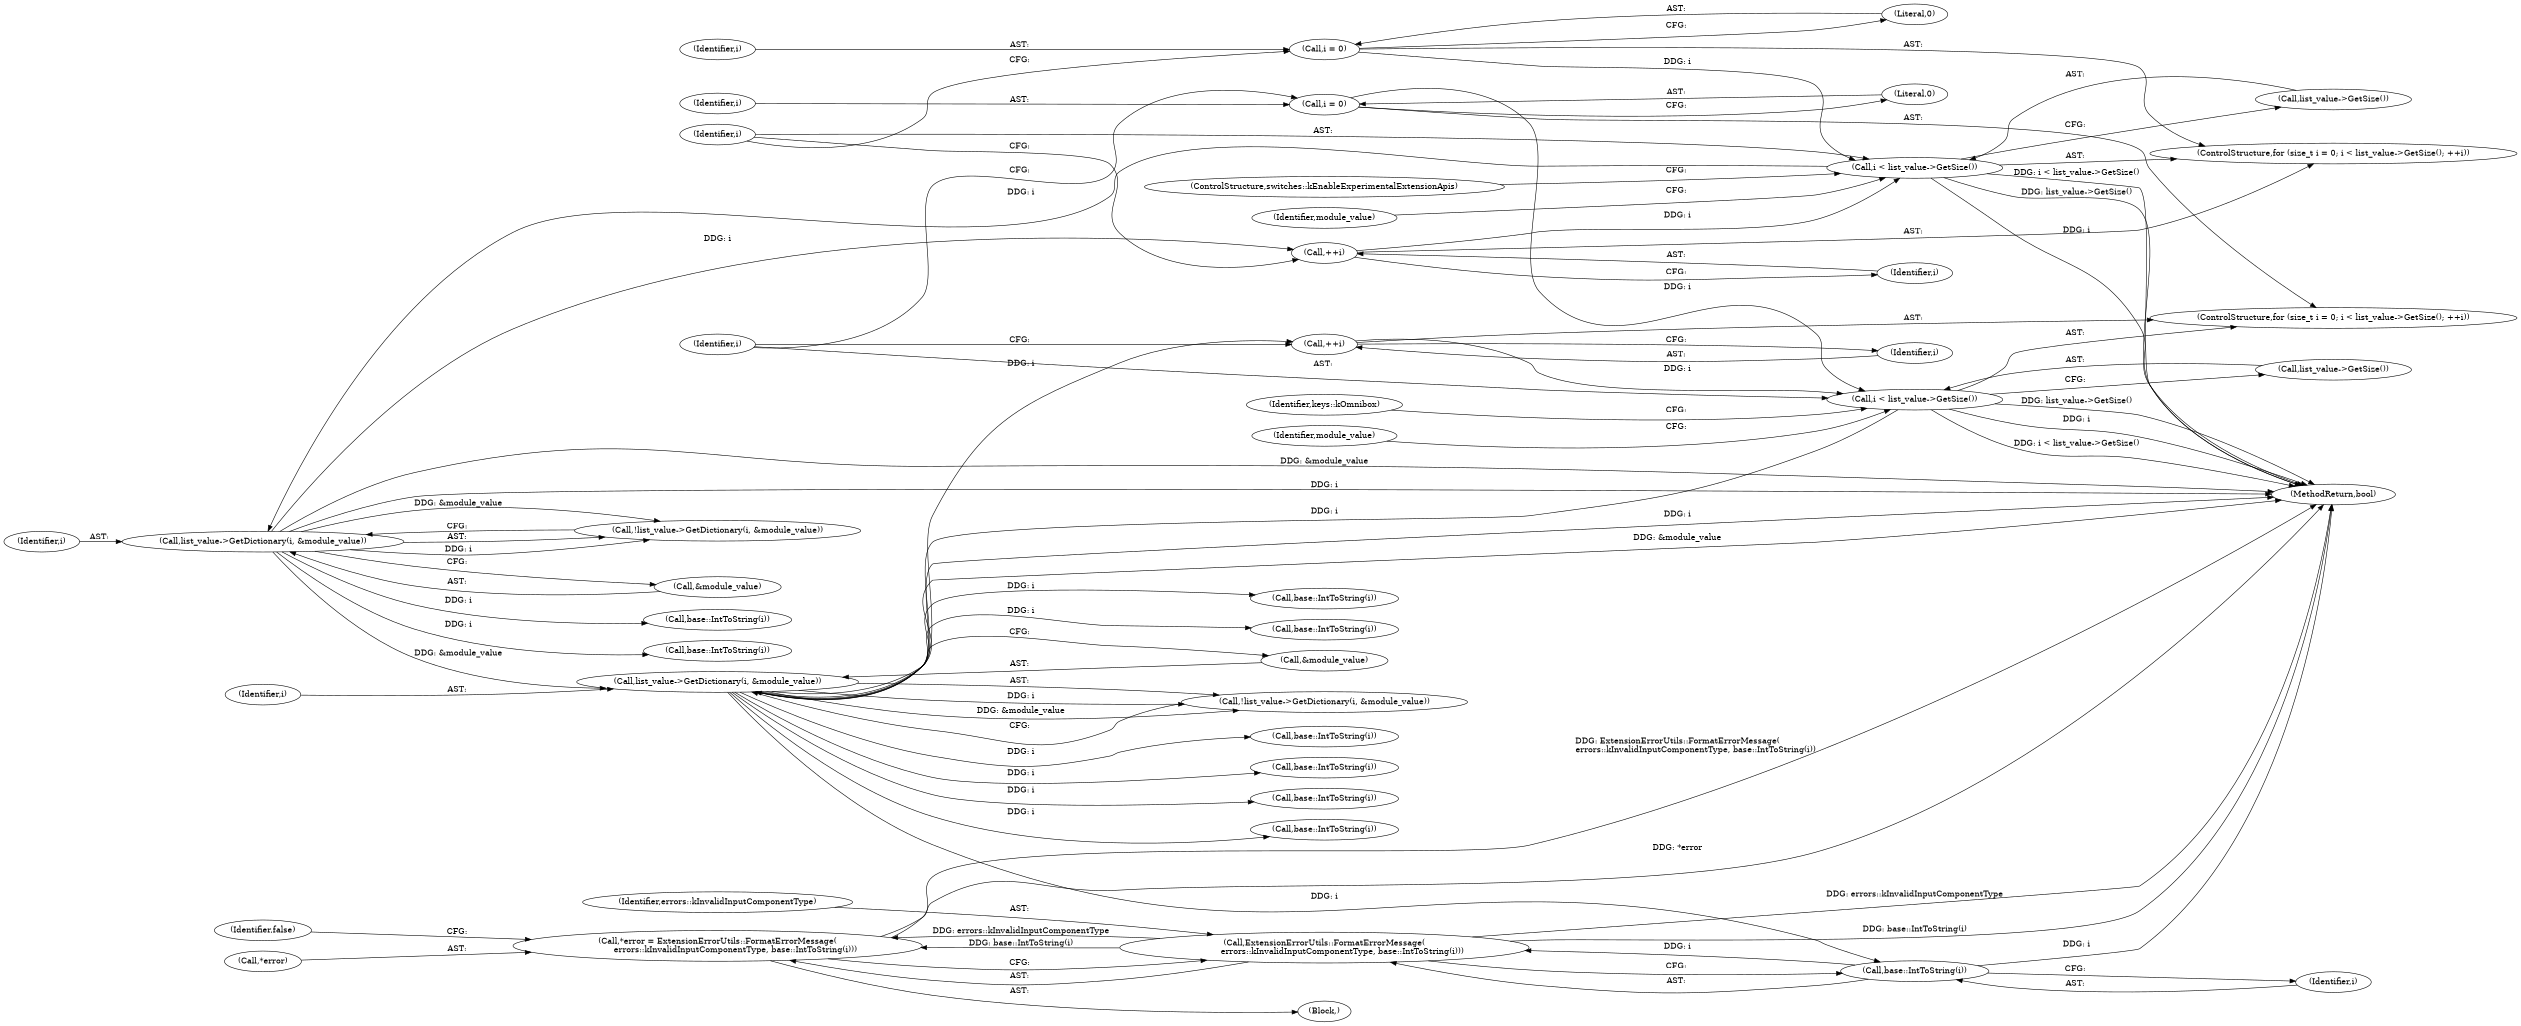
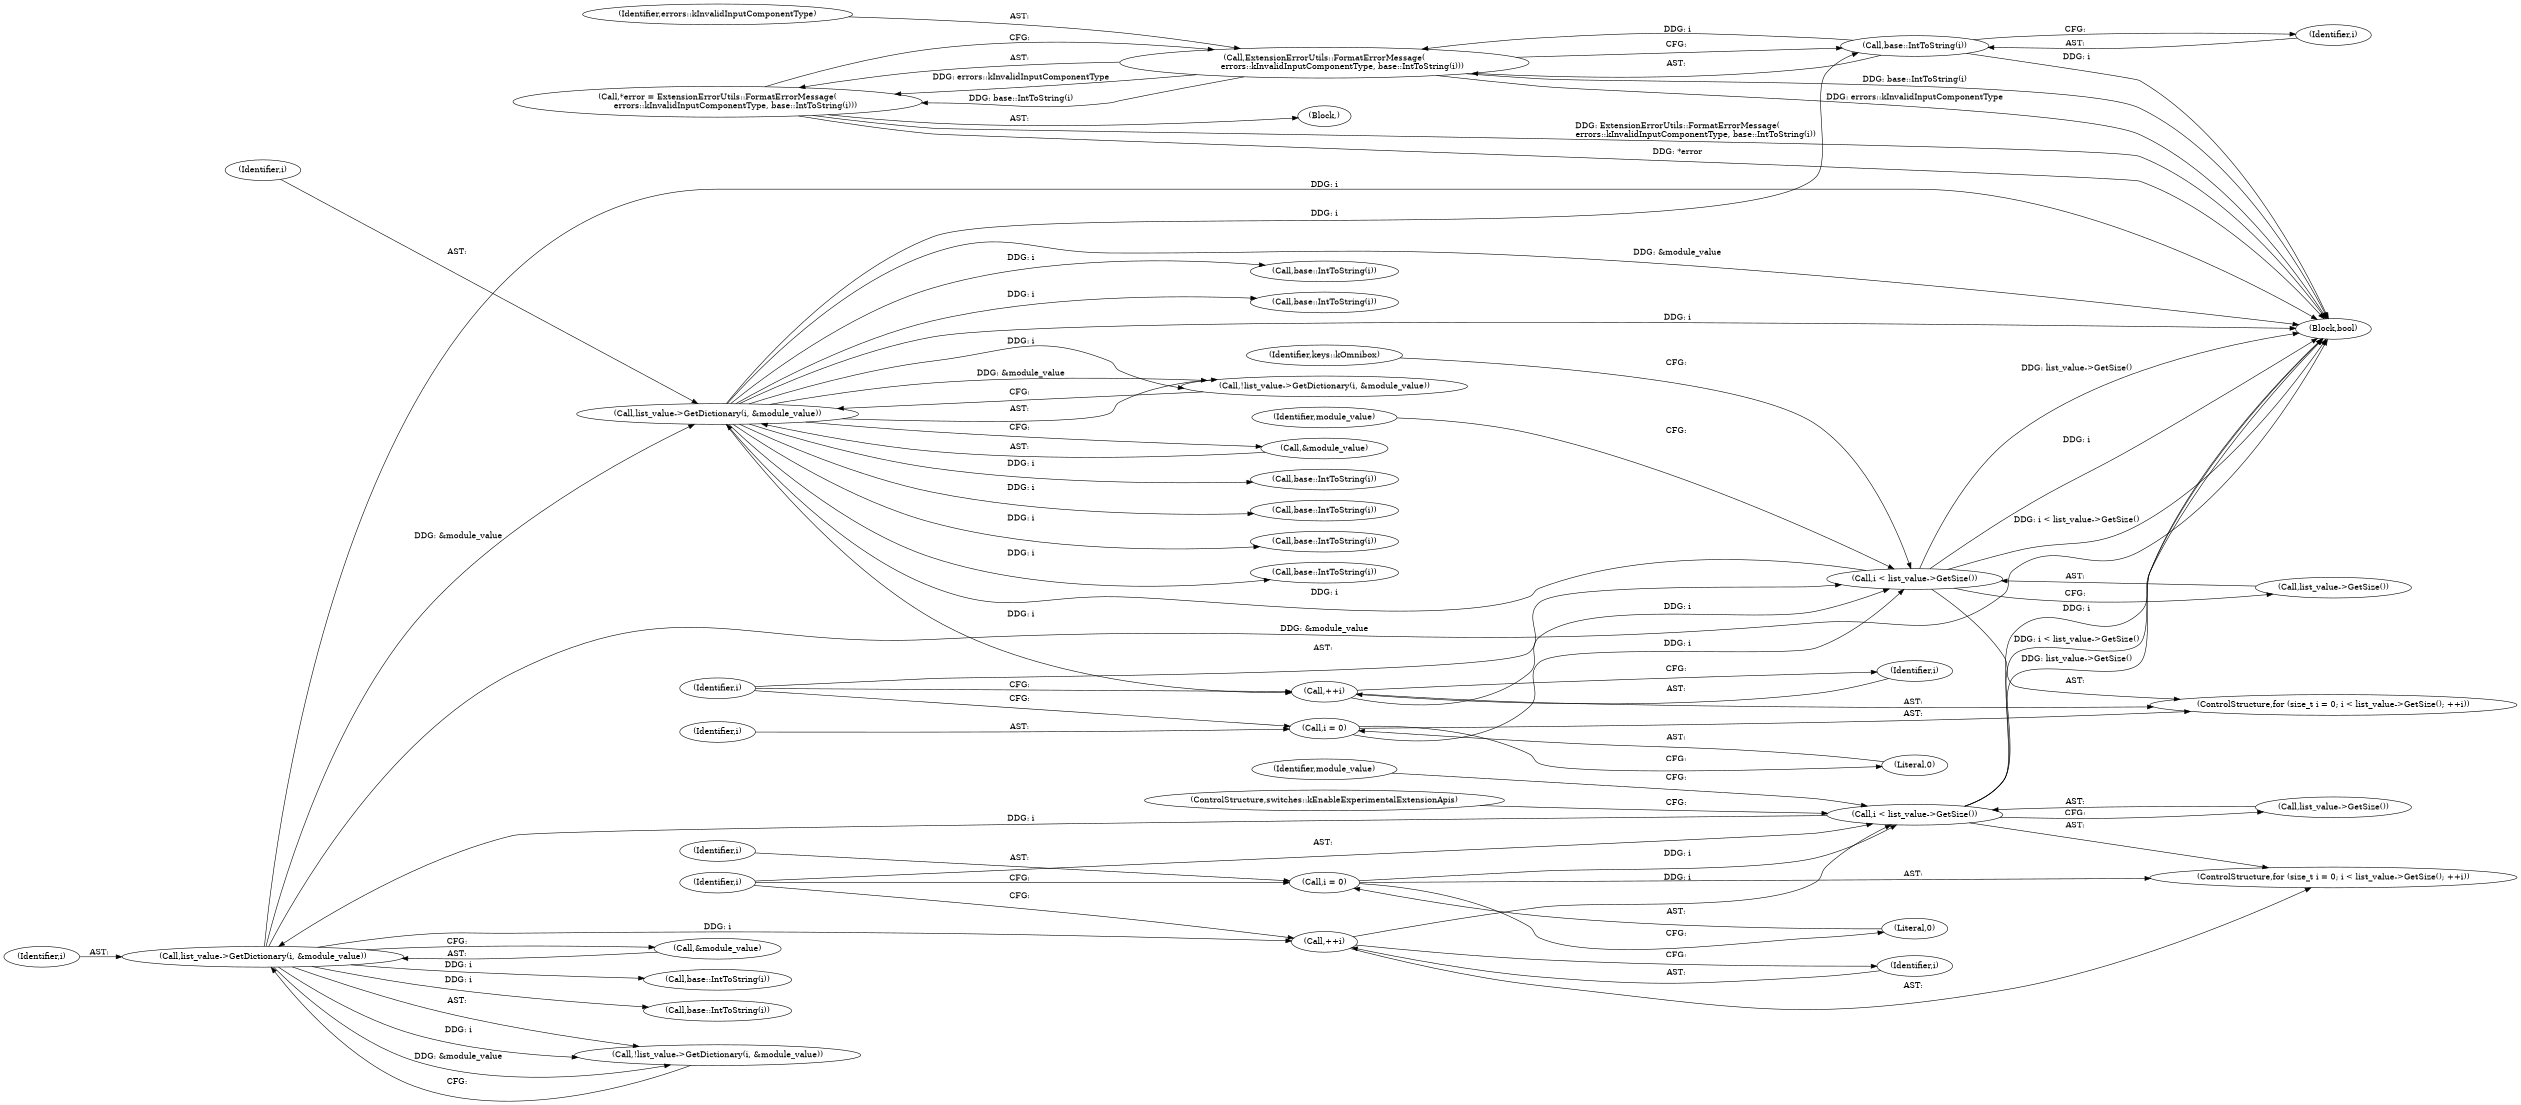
node "(MethodReturn,bool)": label "(MethodReturn,bool)" -> "(Block,bool)"
node "(Identifier,false)": removed
node "(Call,*error)": removed
